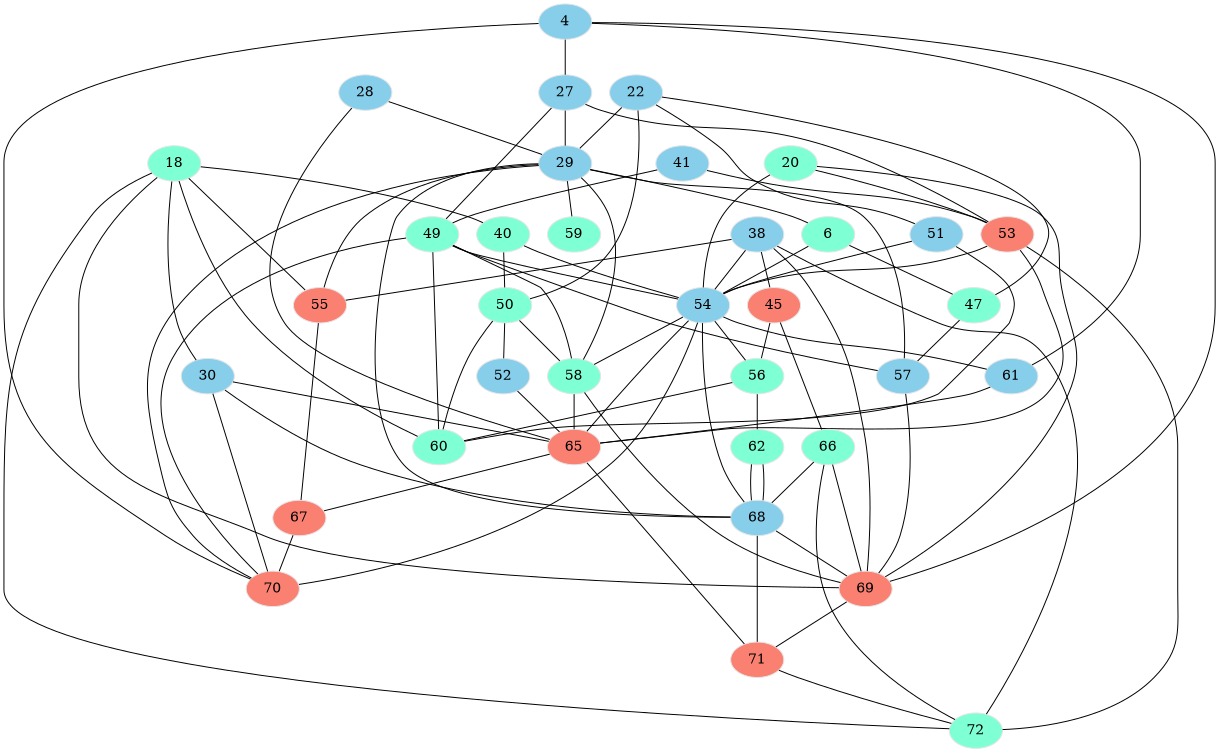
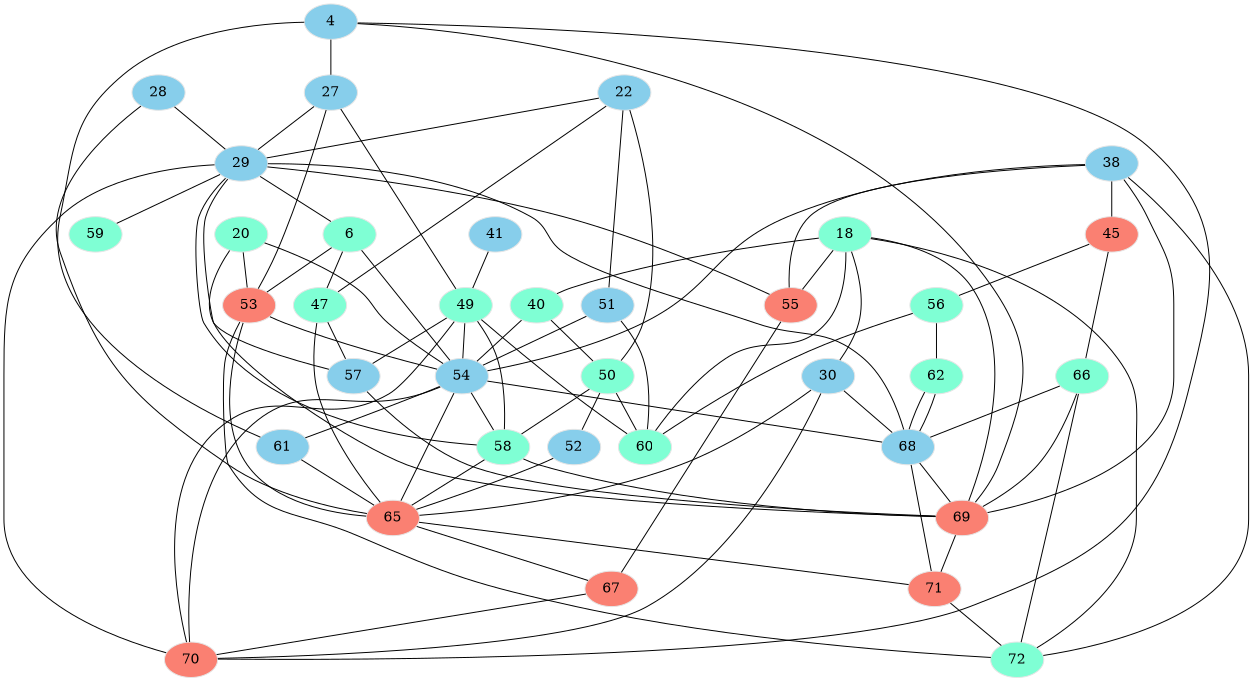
edge "41" -- "53": now "6" -- "53"
edge "54" -- "56": removed
edge "47" -- "65": added
